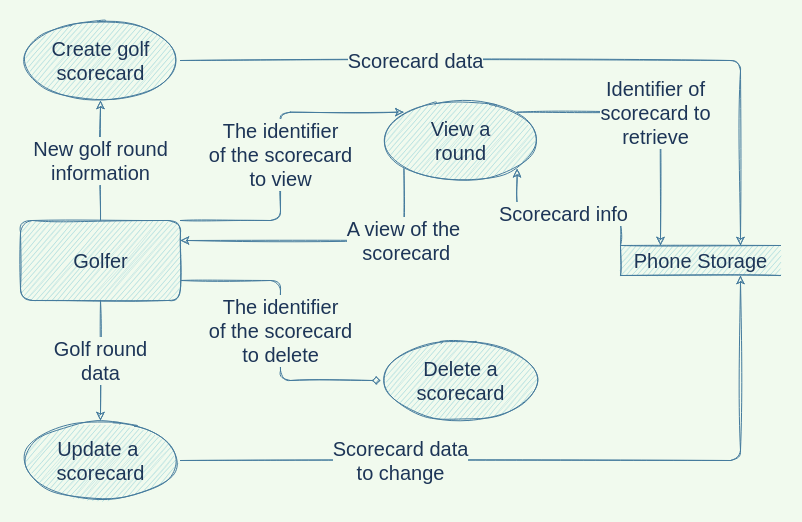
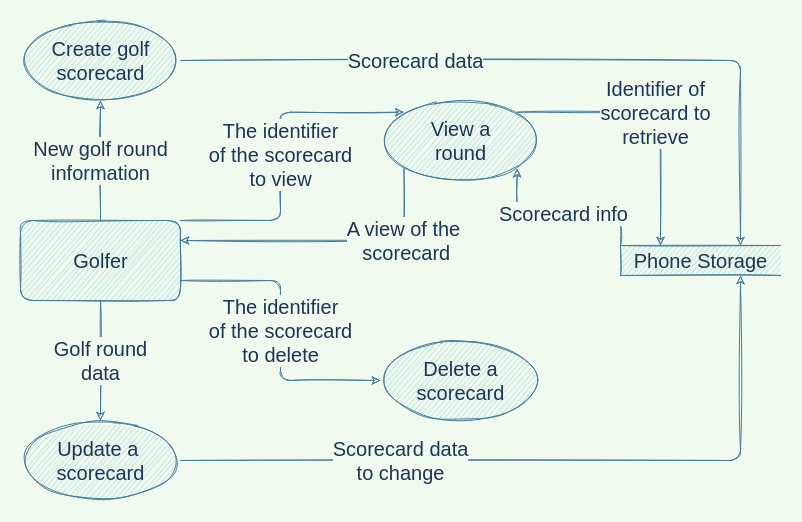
edge "Golfer" -> "Delete a scorecard": arrowhead diamond -> classic
